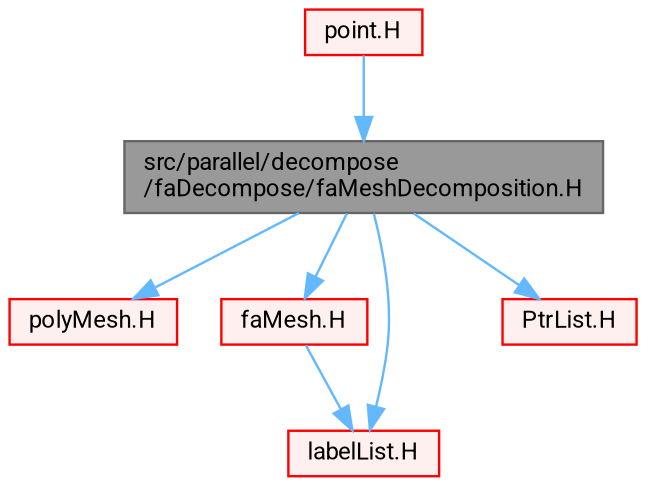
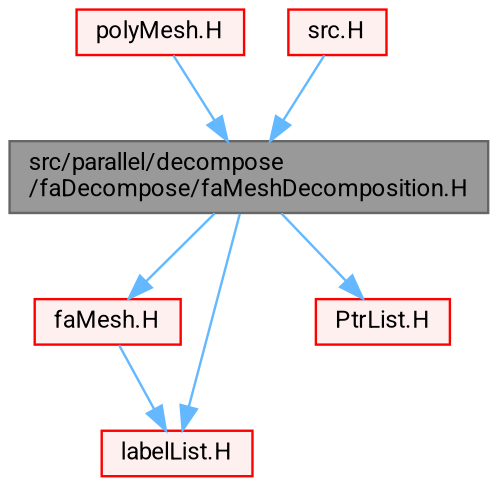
node "point.H": label "point.H" -> "src.H"
edge "src/parallel/decompose /faDecompose/faMeshDecomposition.H" -> "polyMesh.H": reversed
